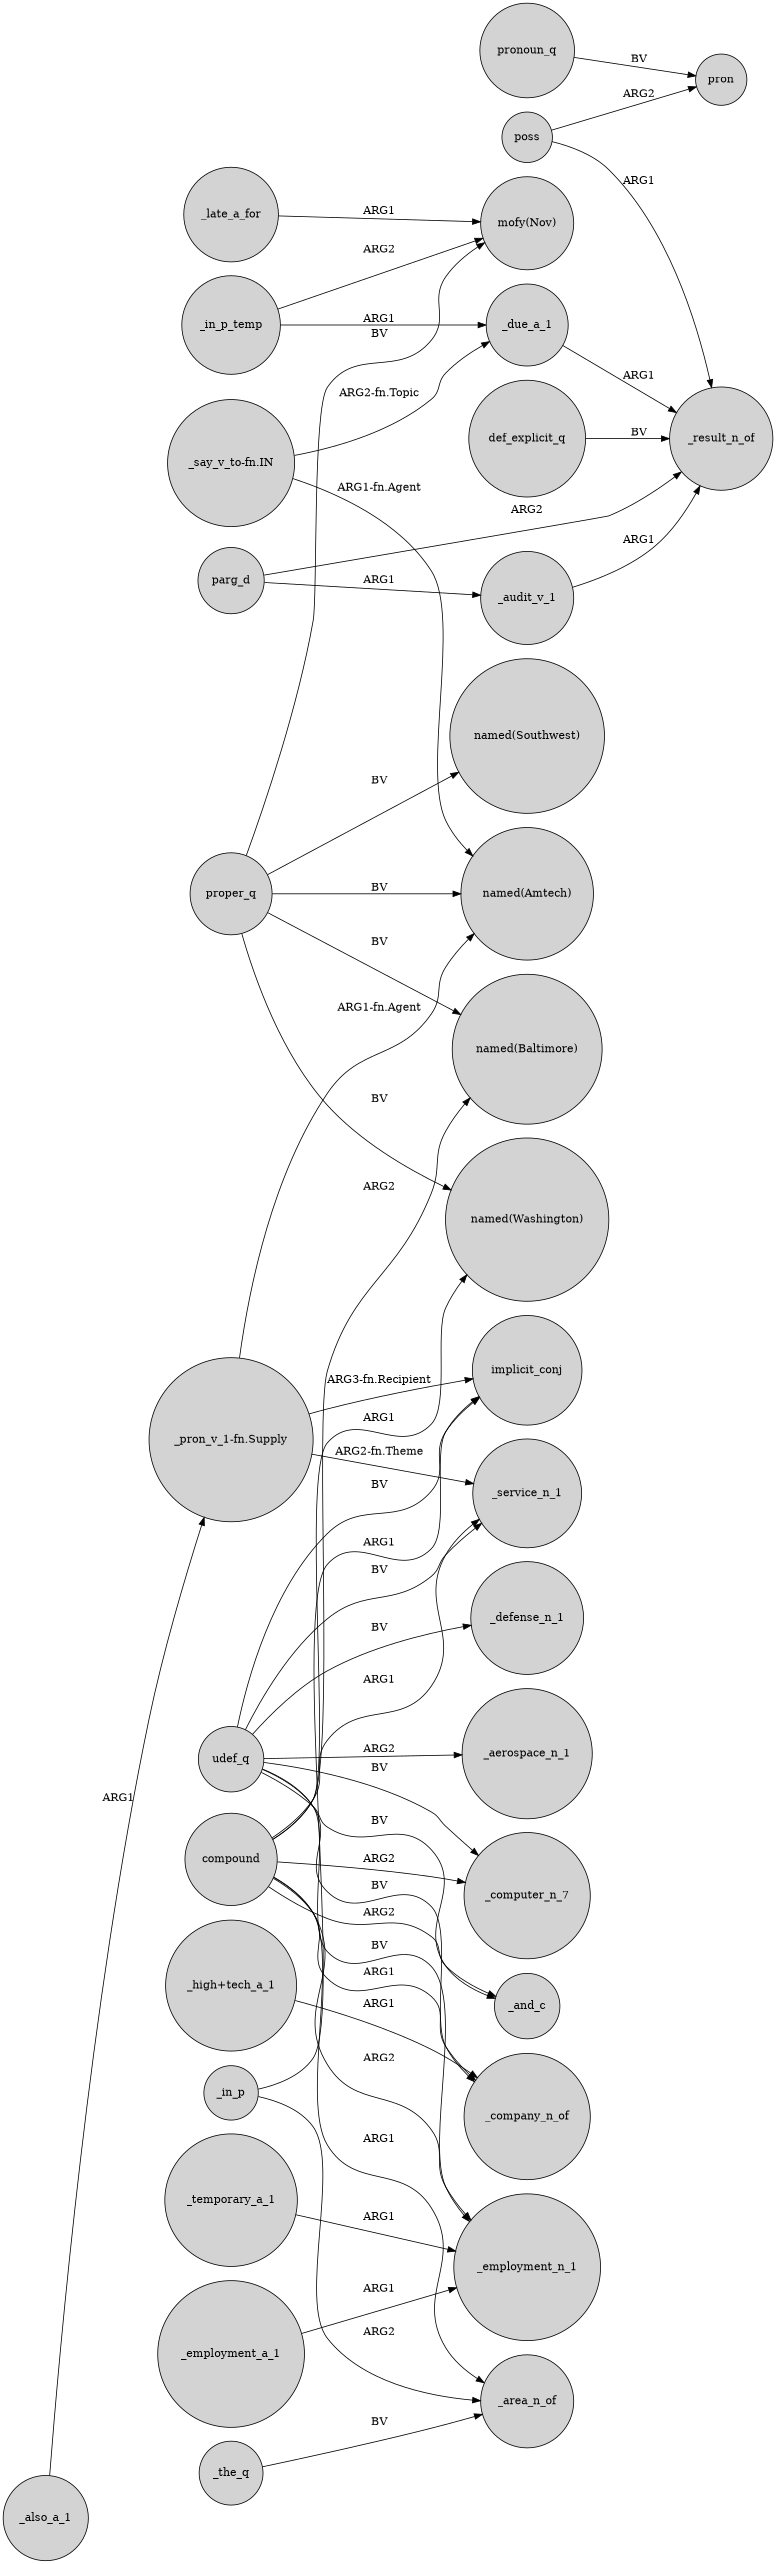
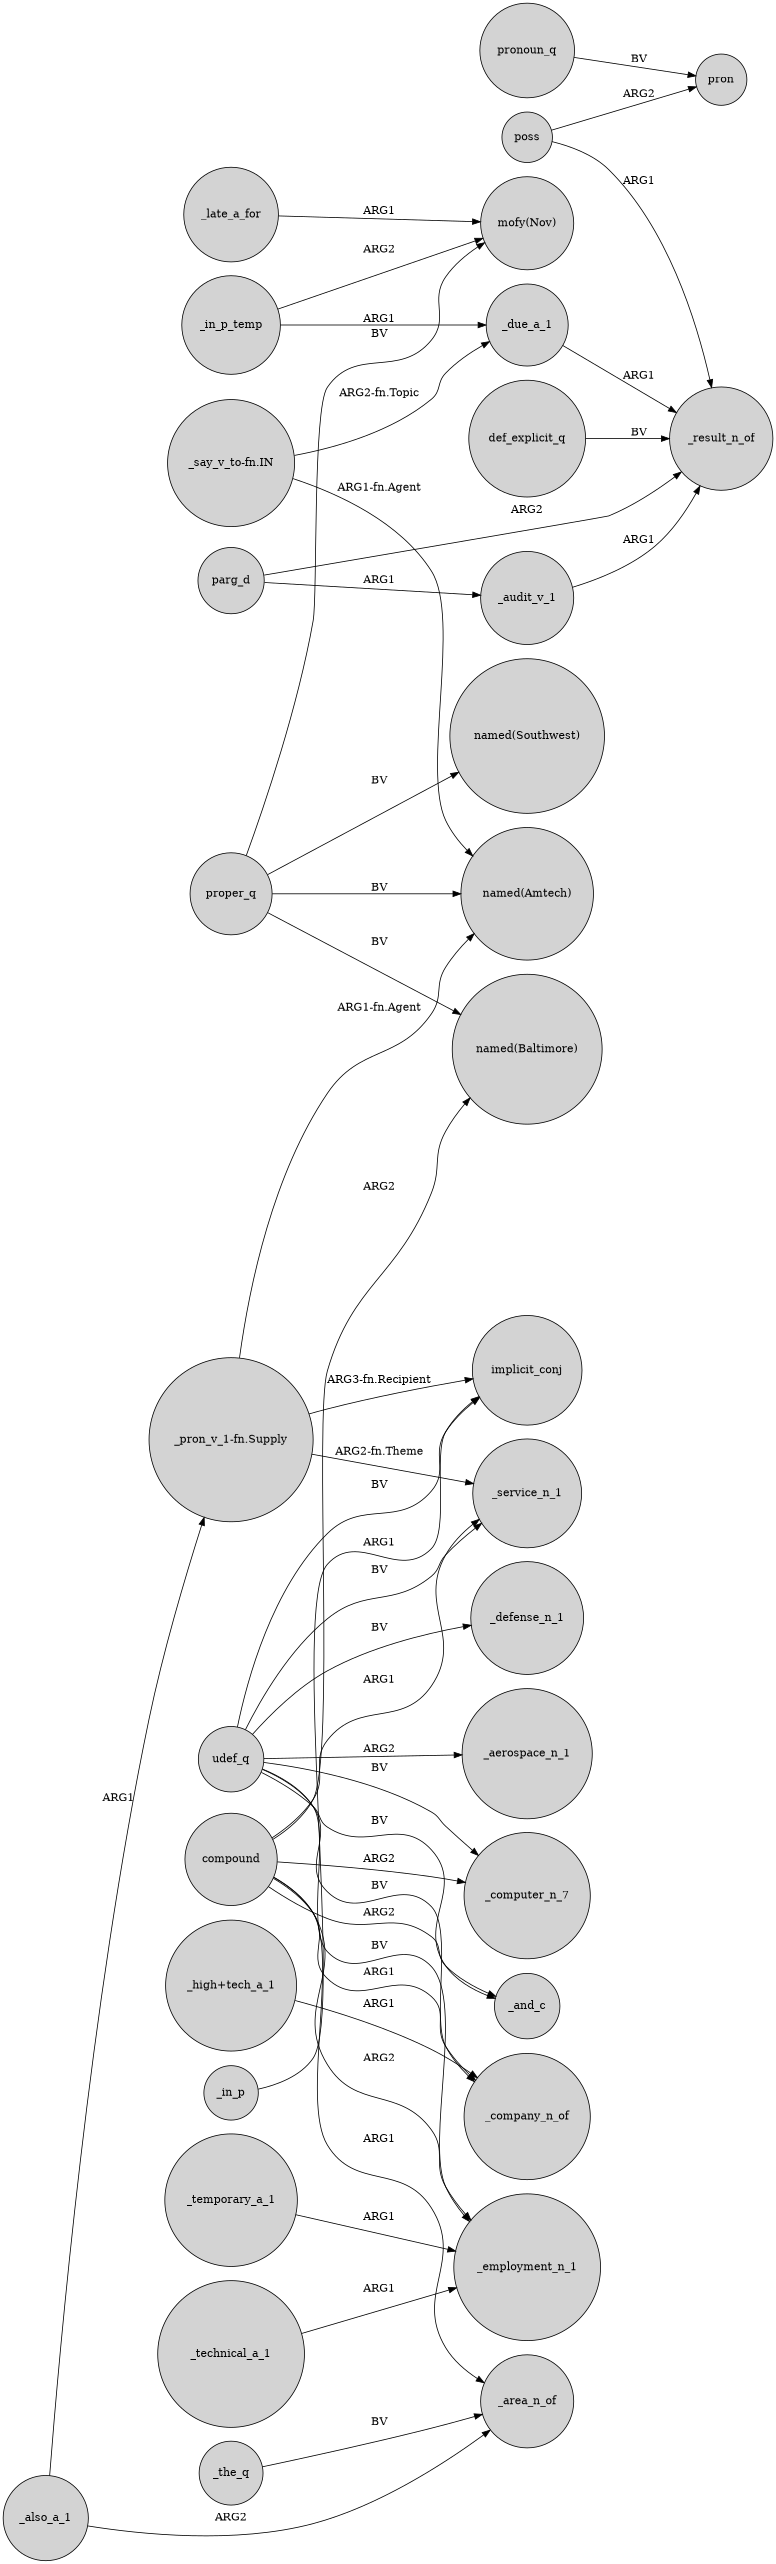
node "named(Washington)": removed
edge "_in_p" -> "_area_n_of": now "_also_a_1" -> "_area_n_of"
node "_employment_a_1": label "_employment_a_1" -> "_technical_a_1"
